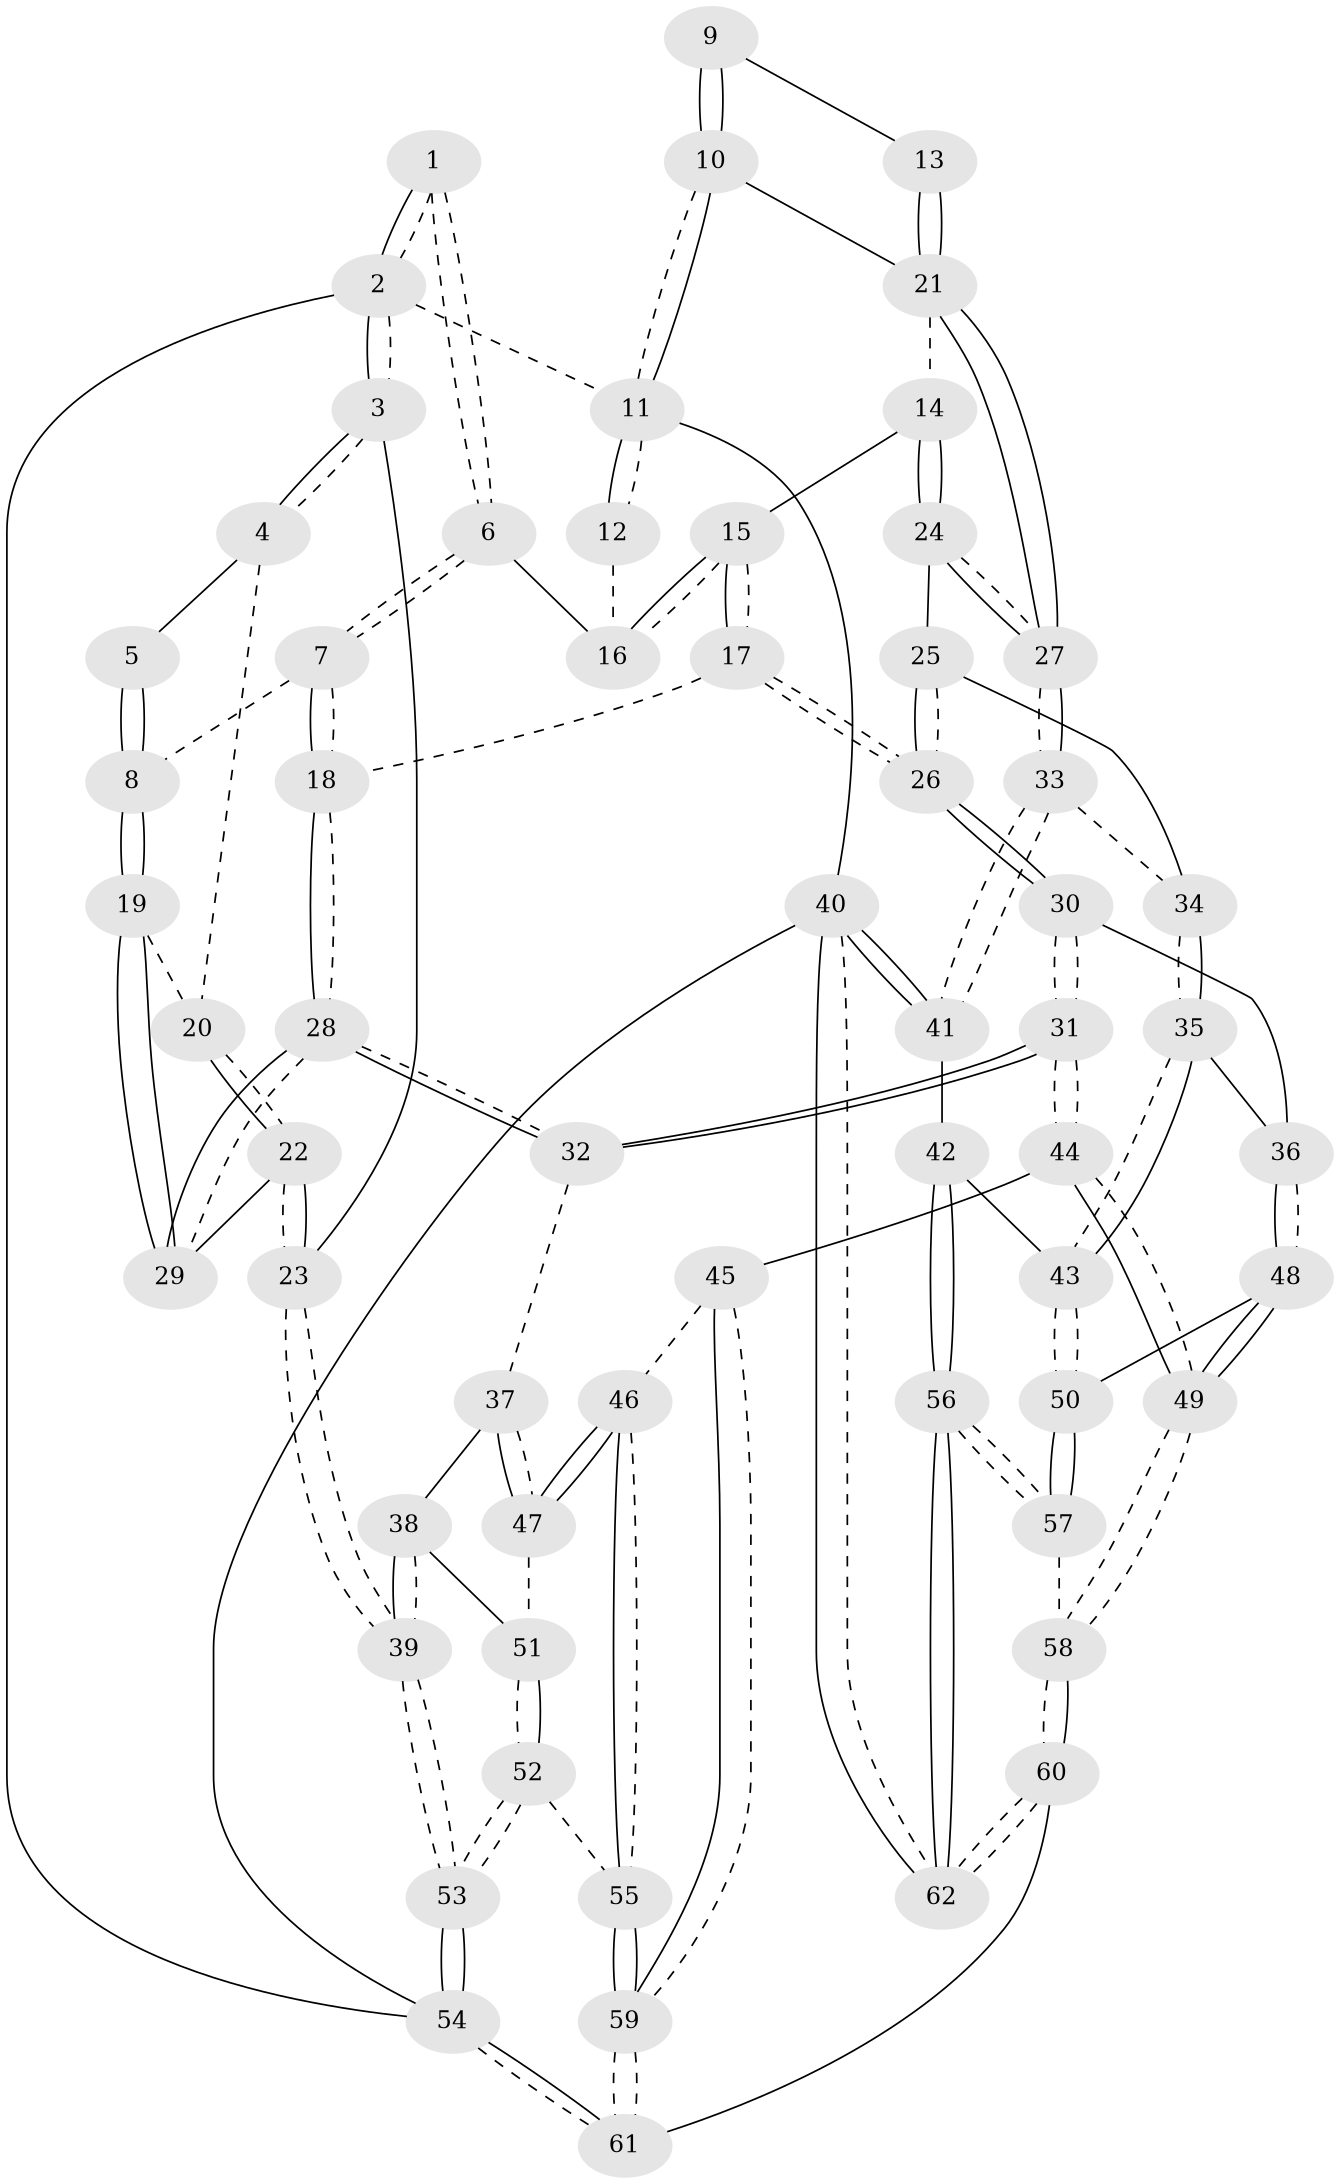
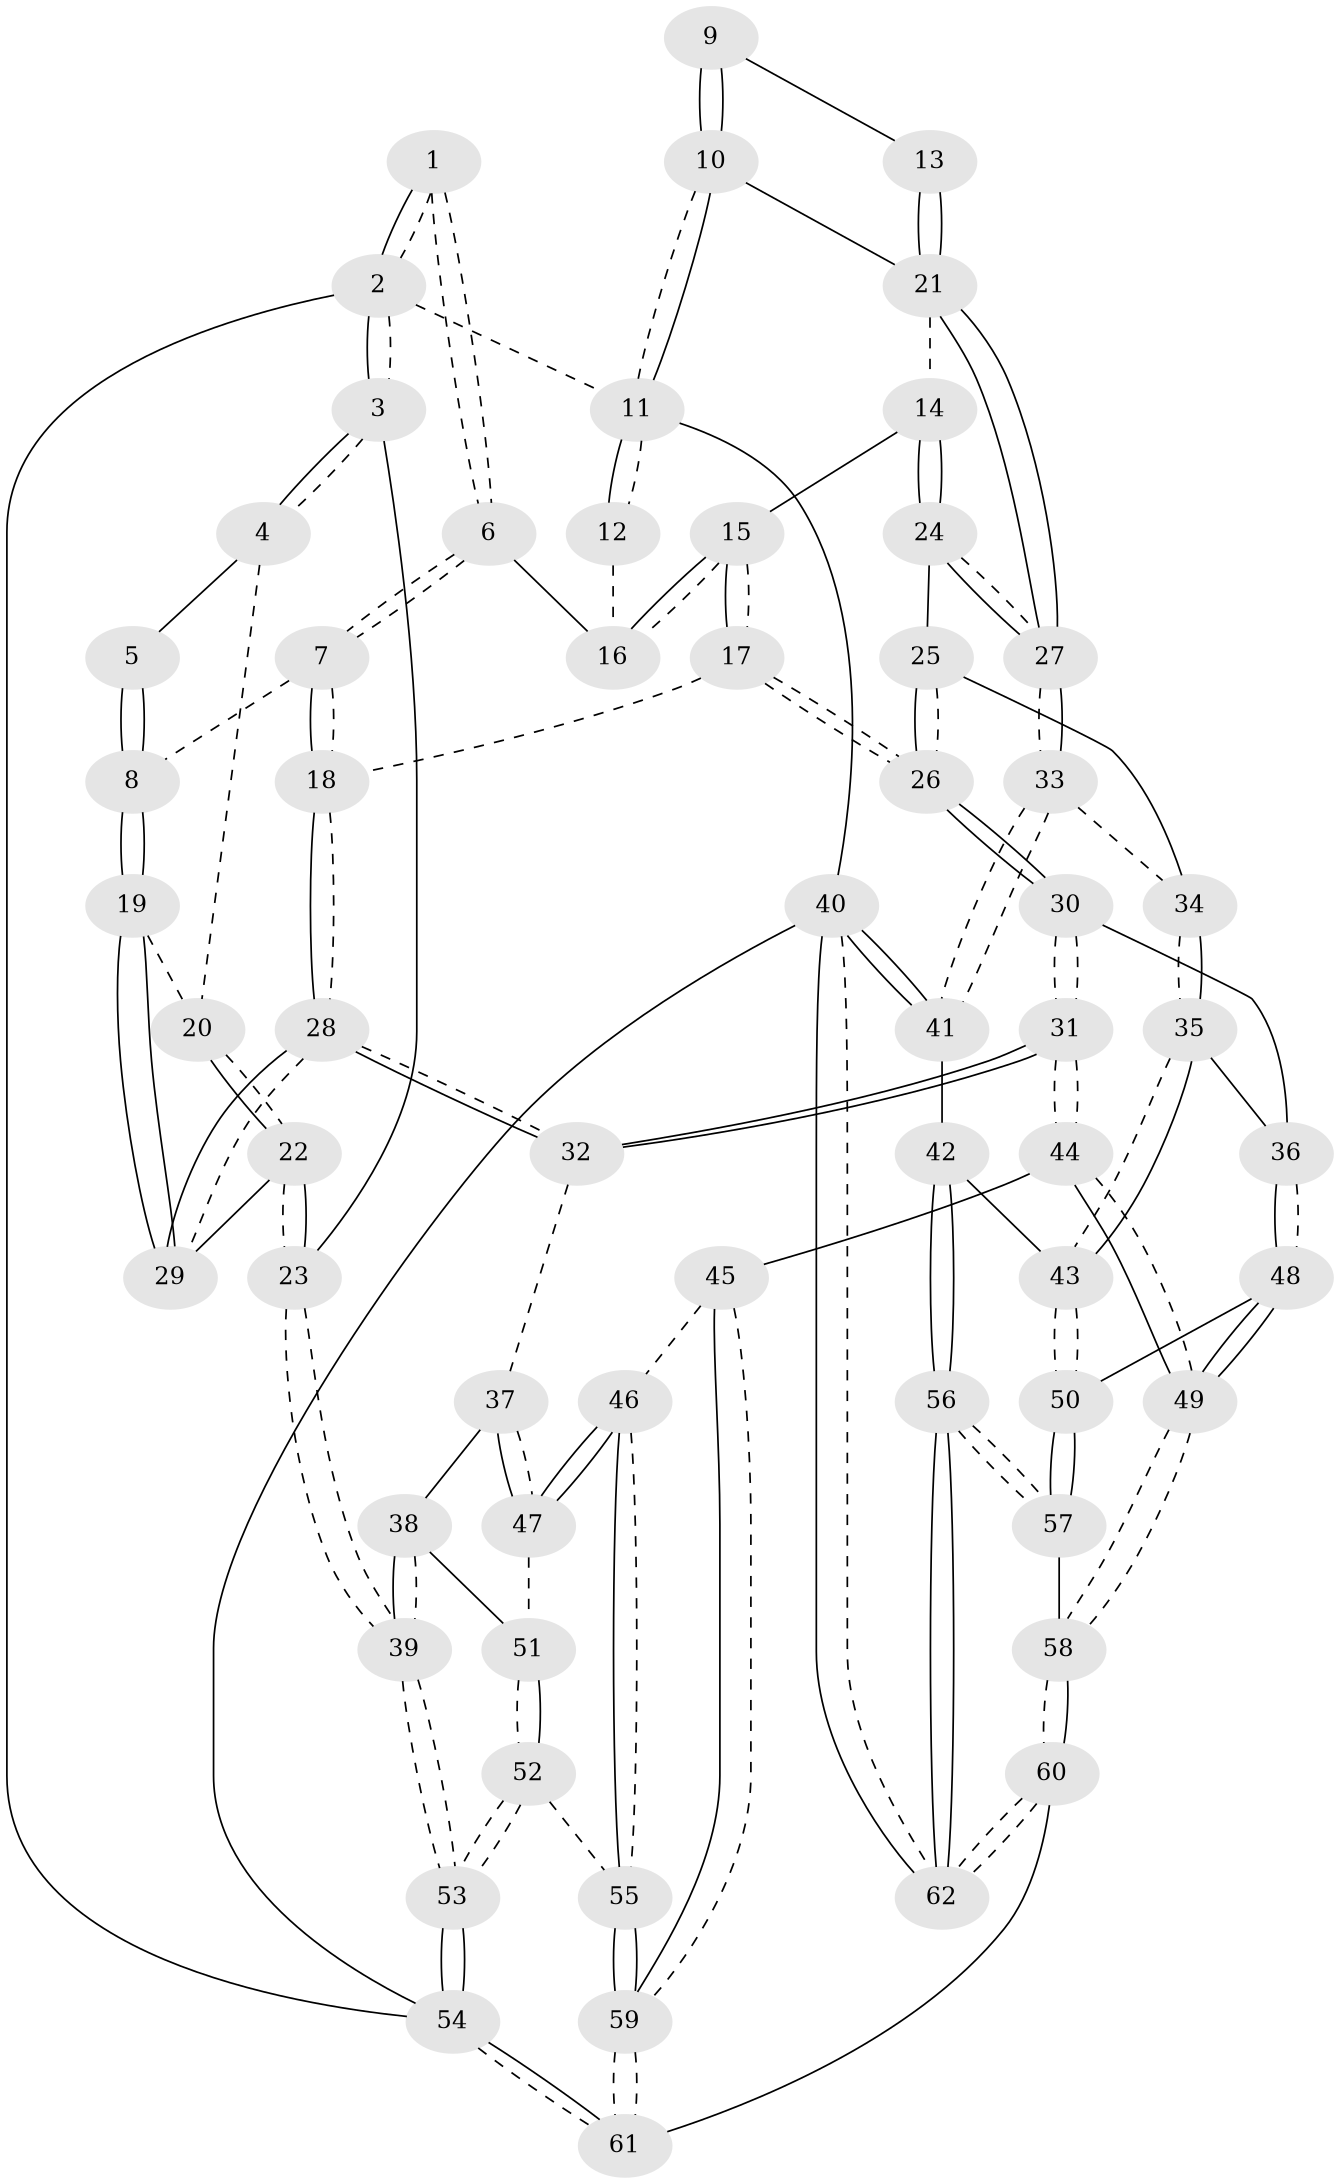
edge "57" -- "58": style dashed -> solid
